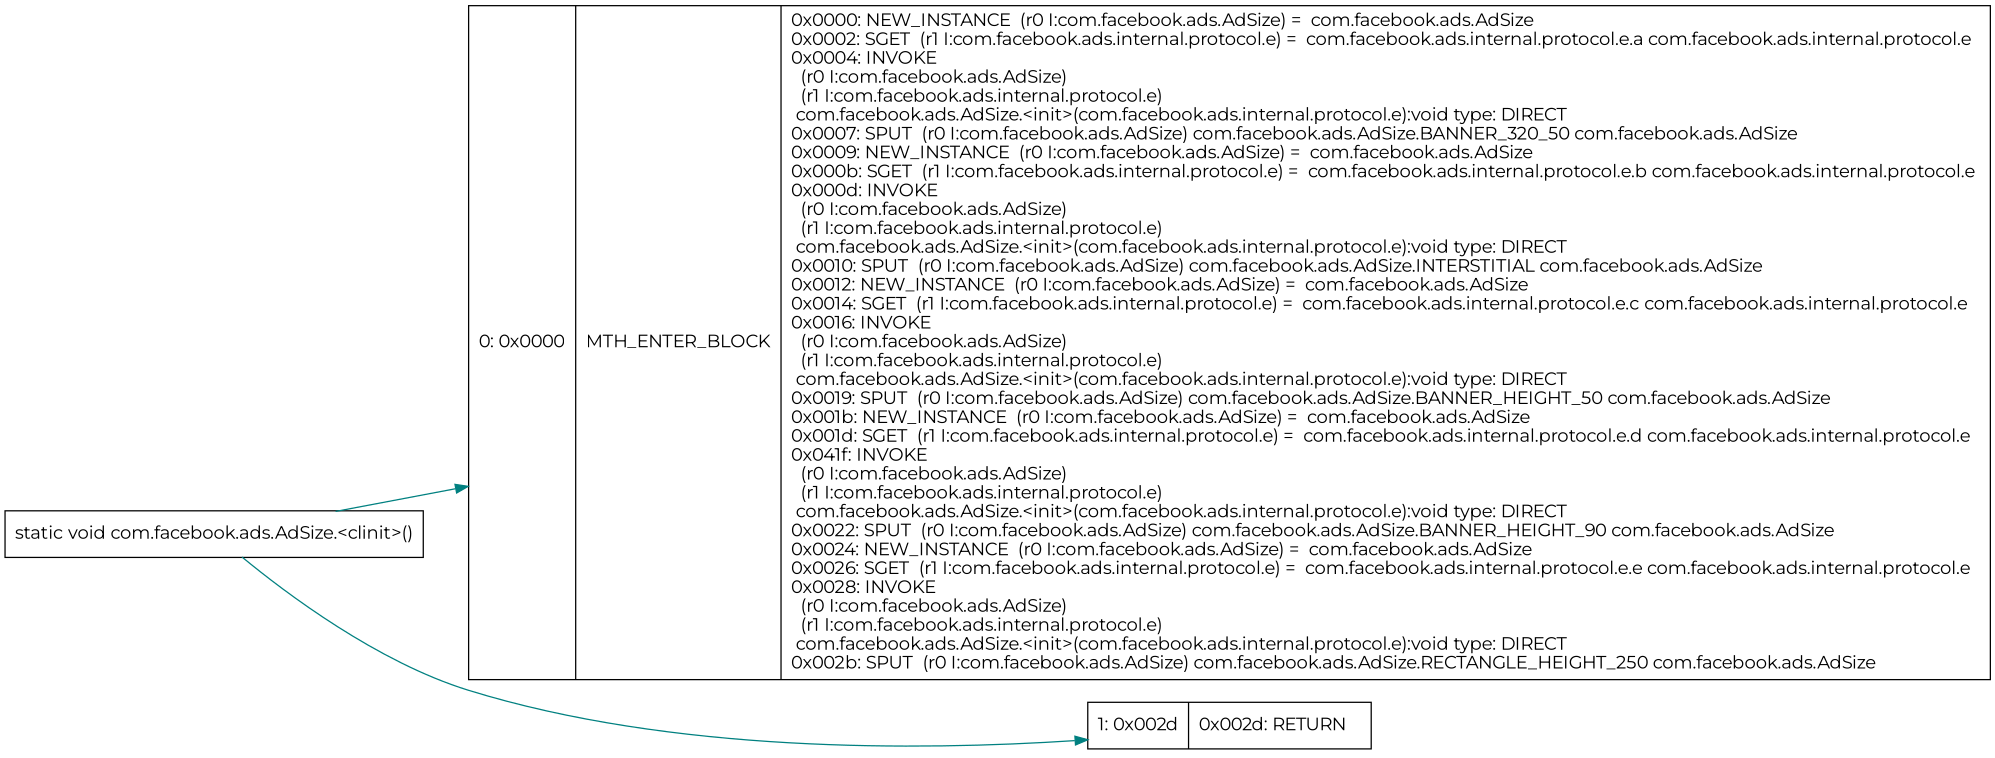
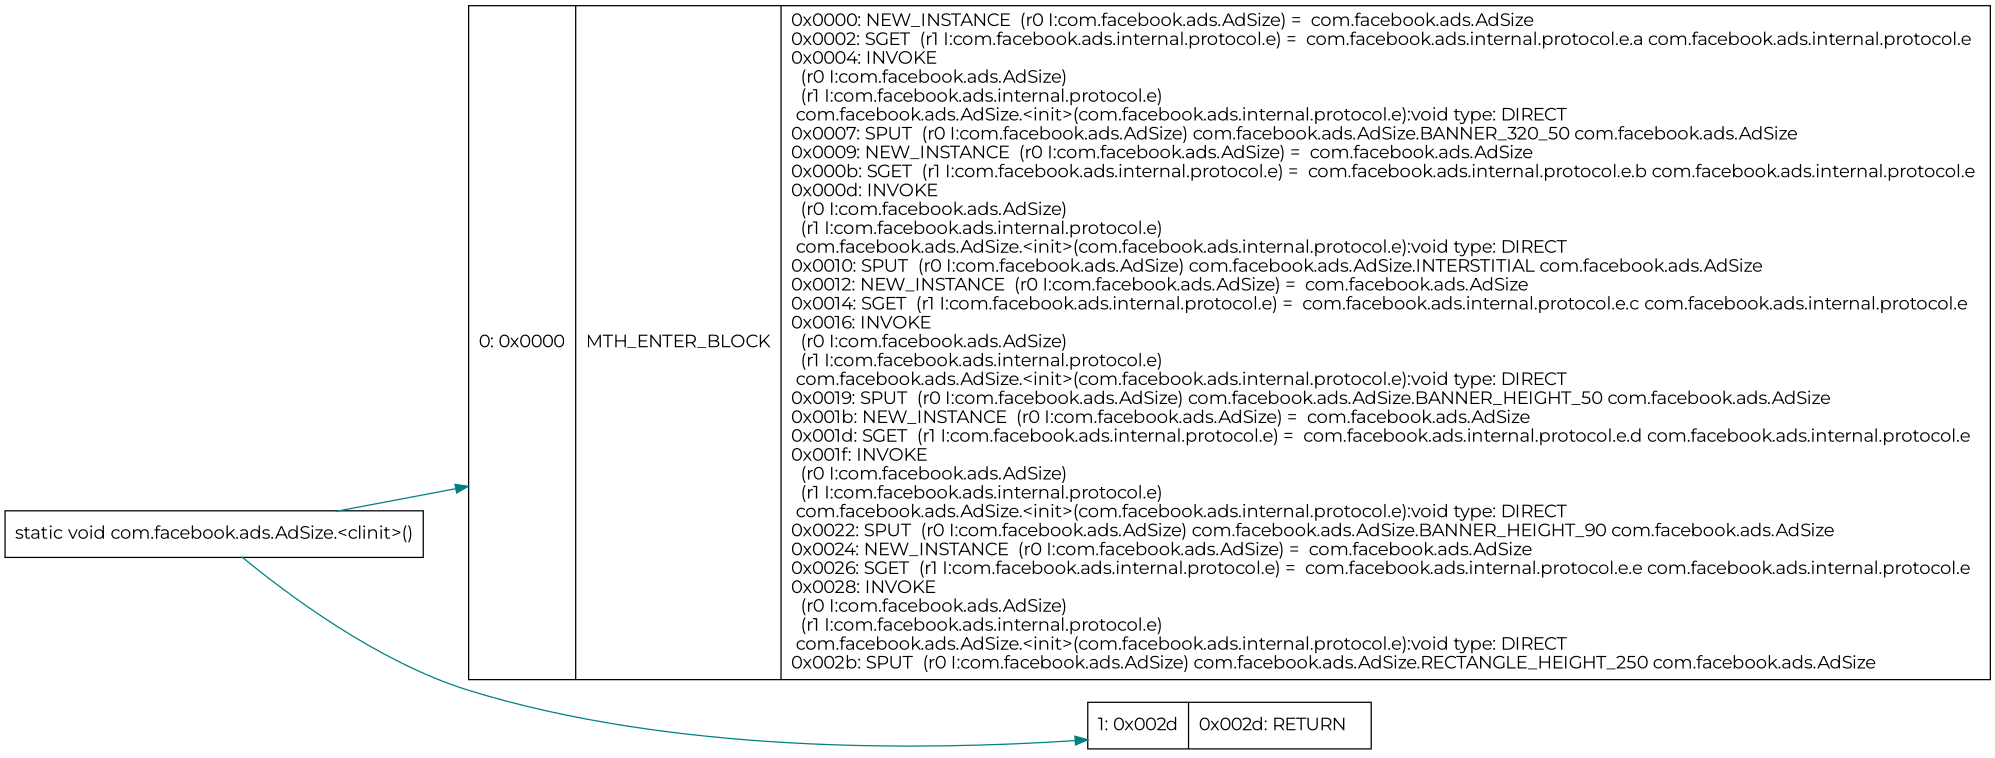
node "0: 0x0000": text "0x041f: INVOKE" -> "0x001f: INVOKE"
